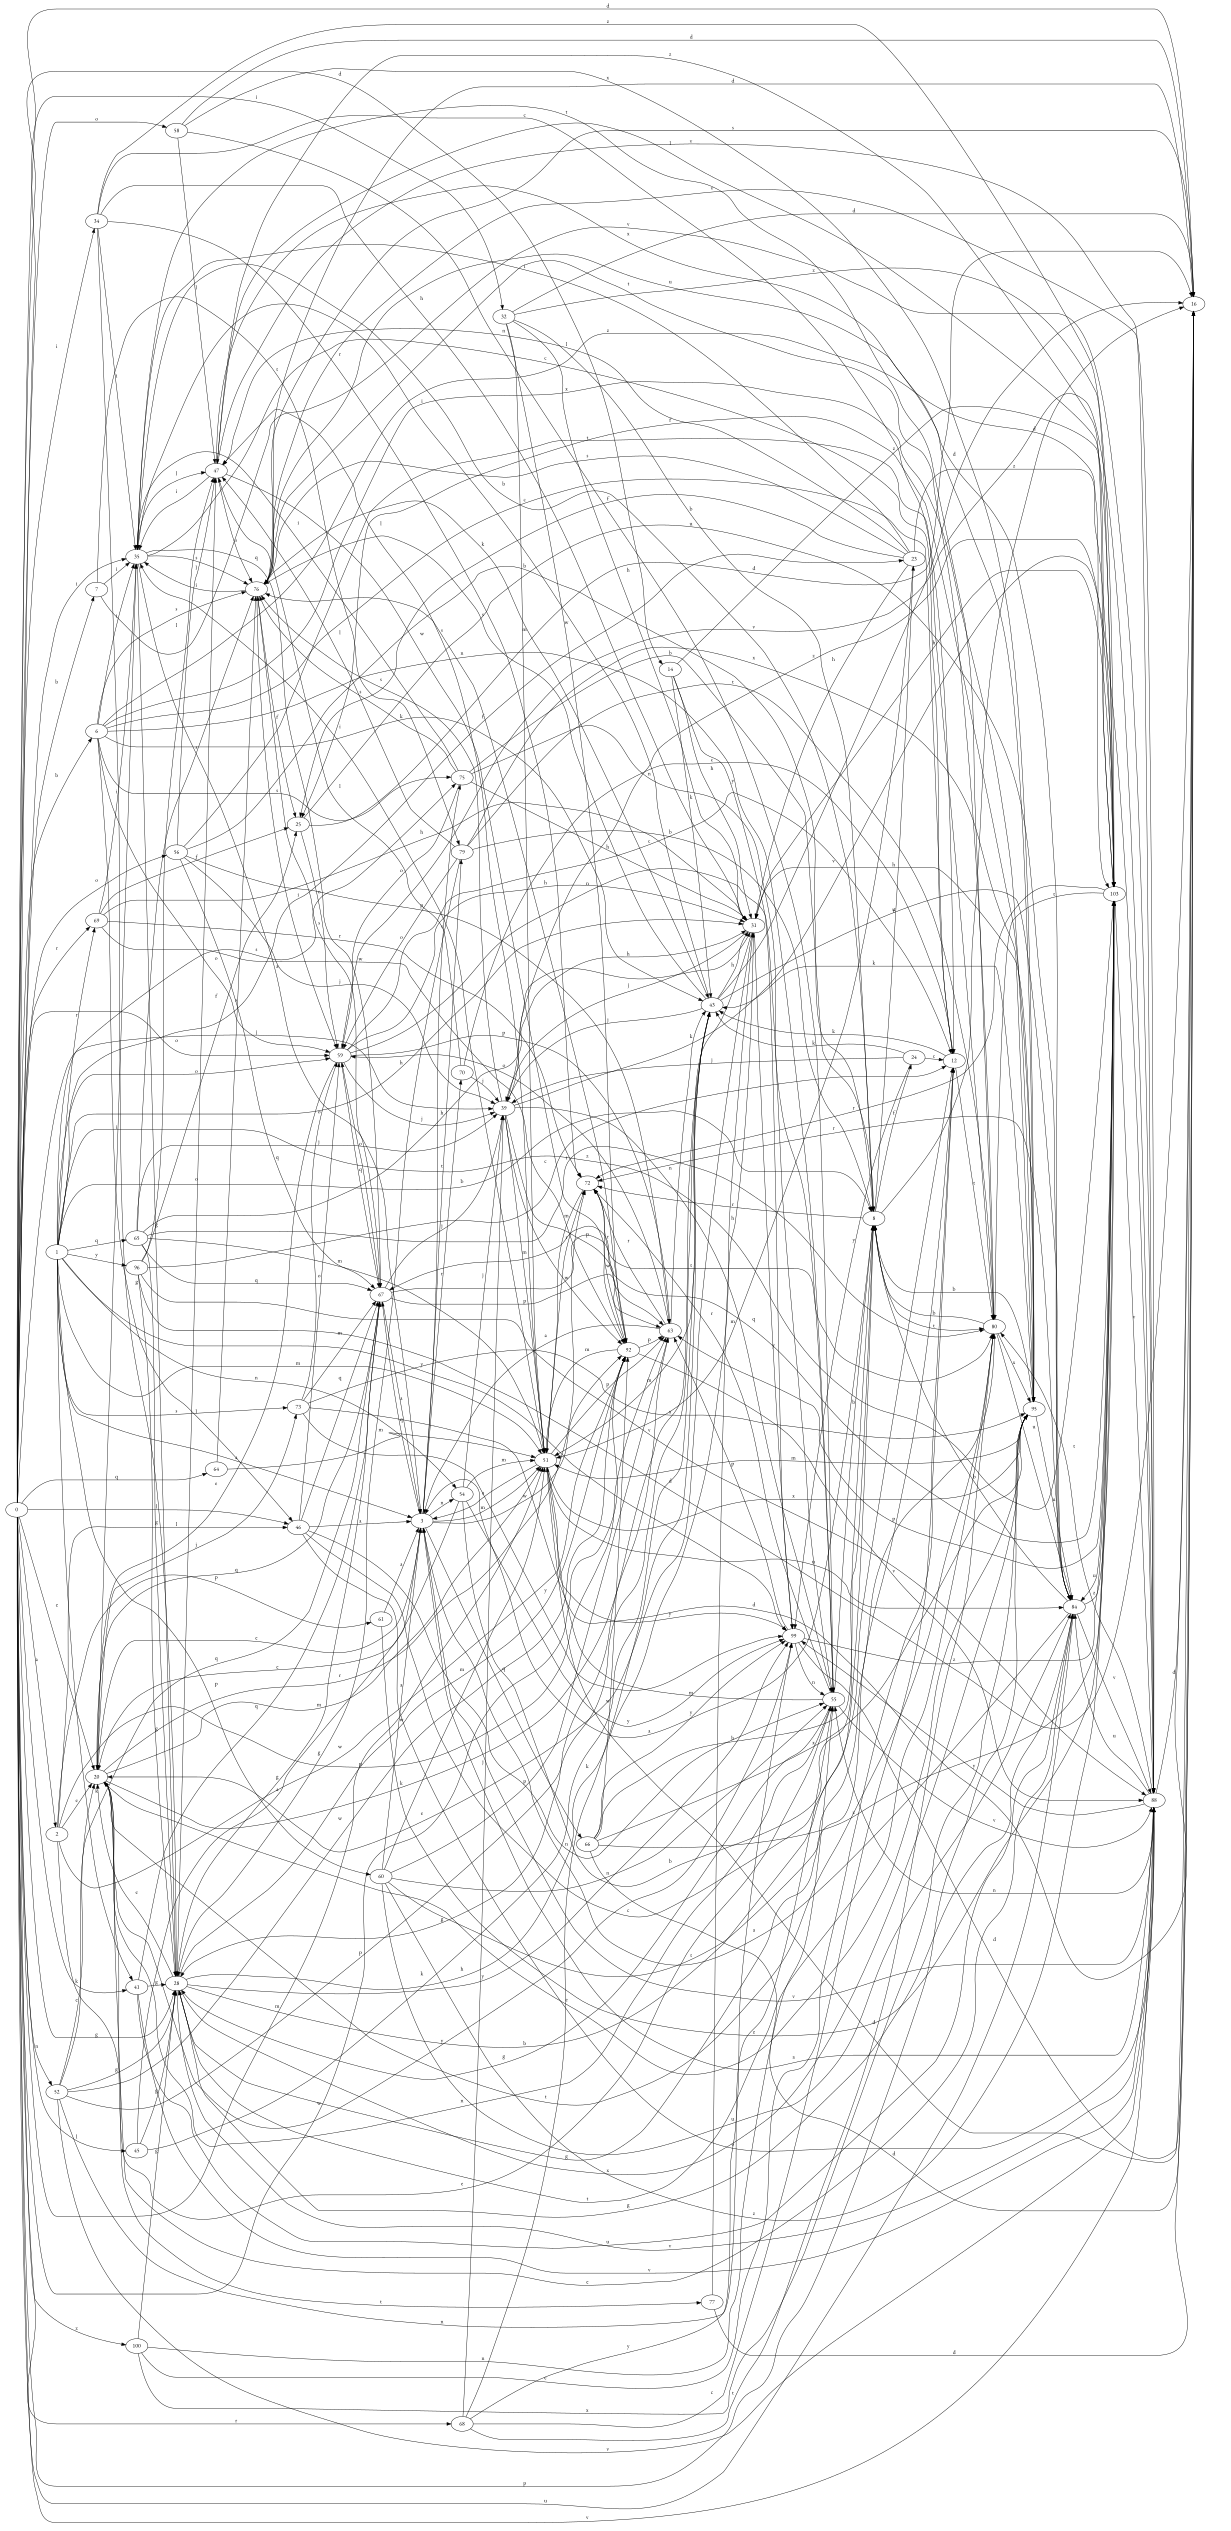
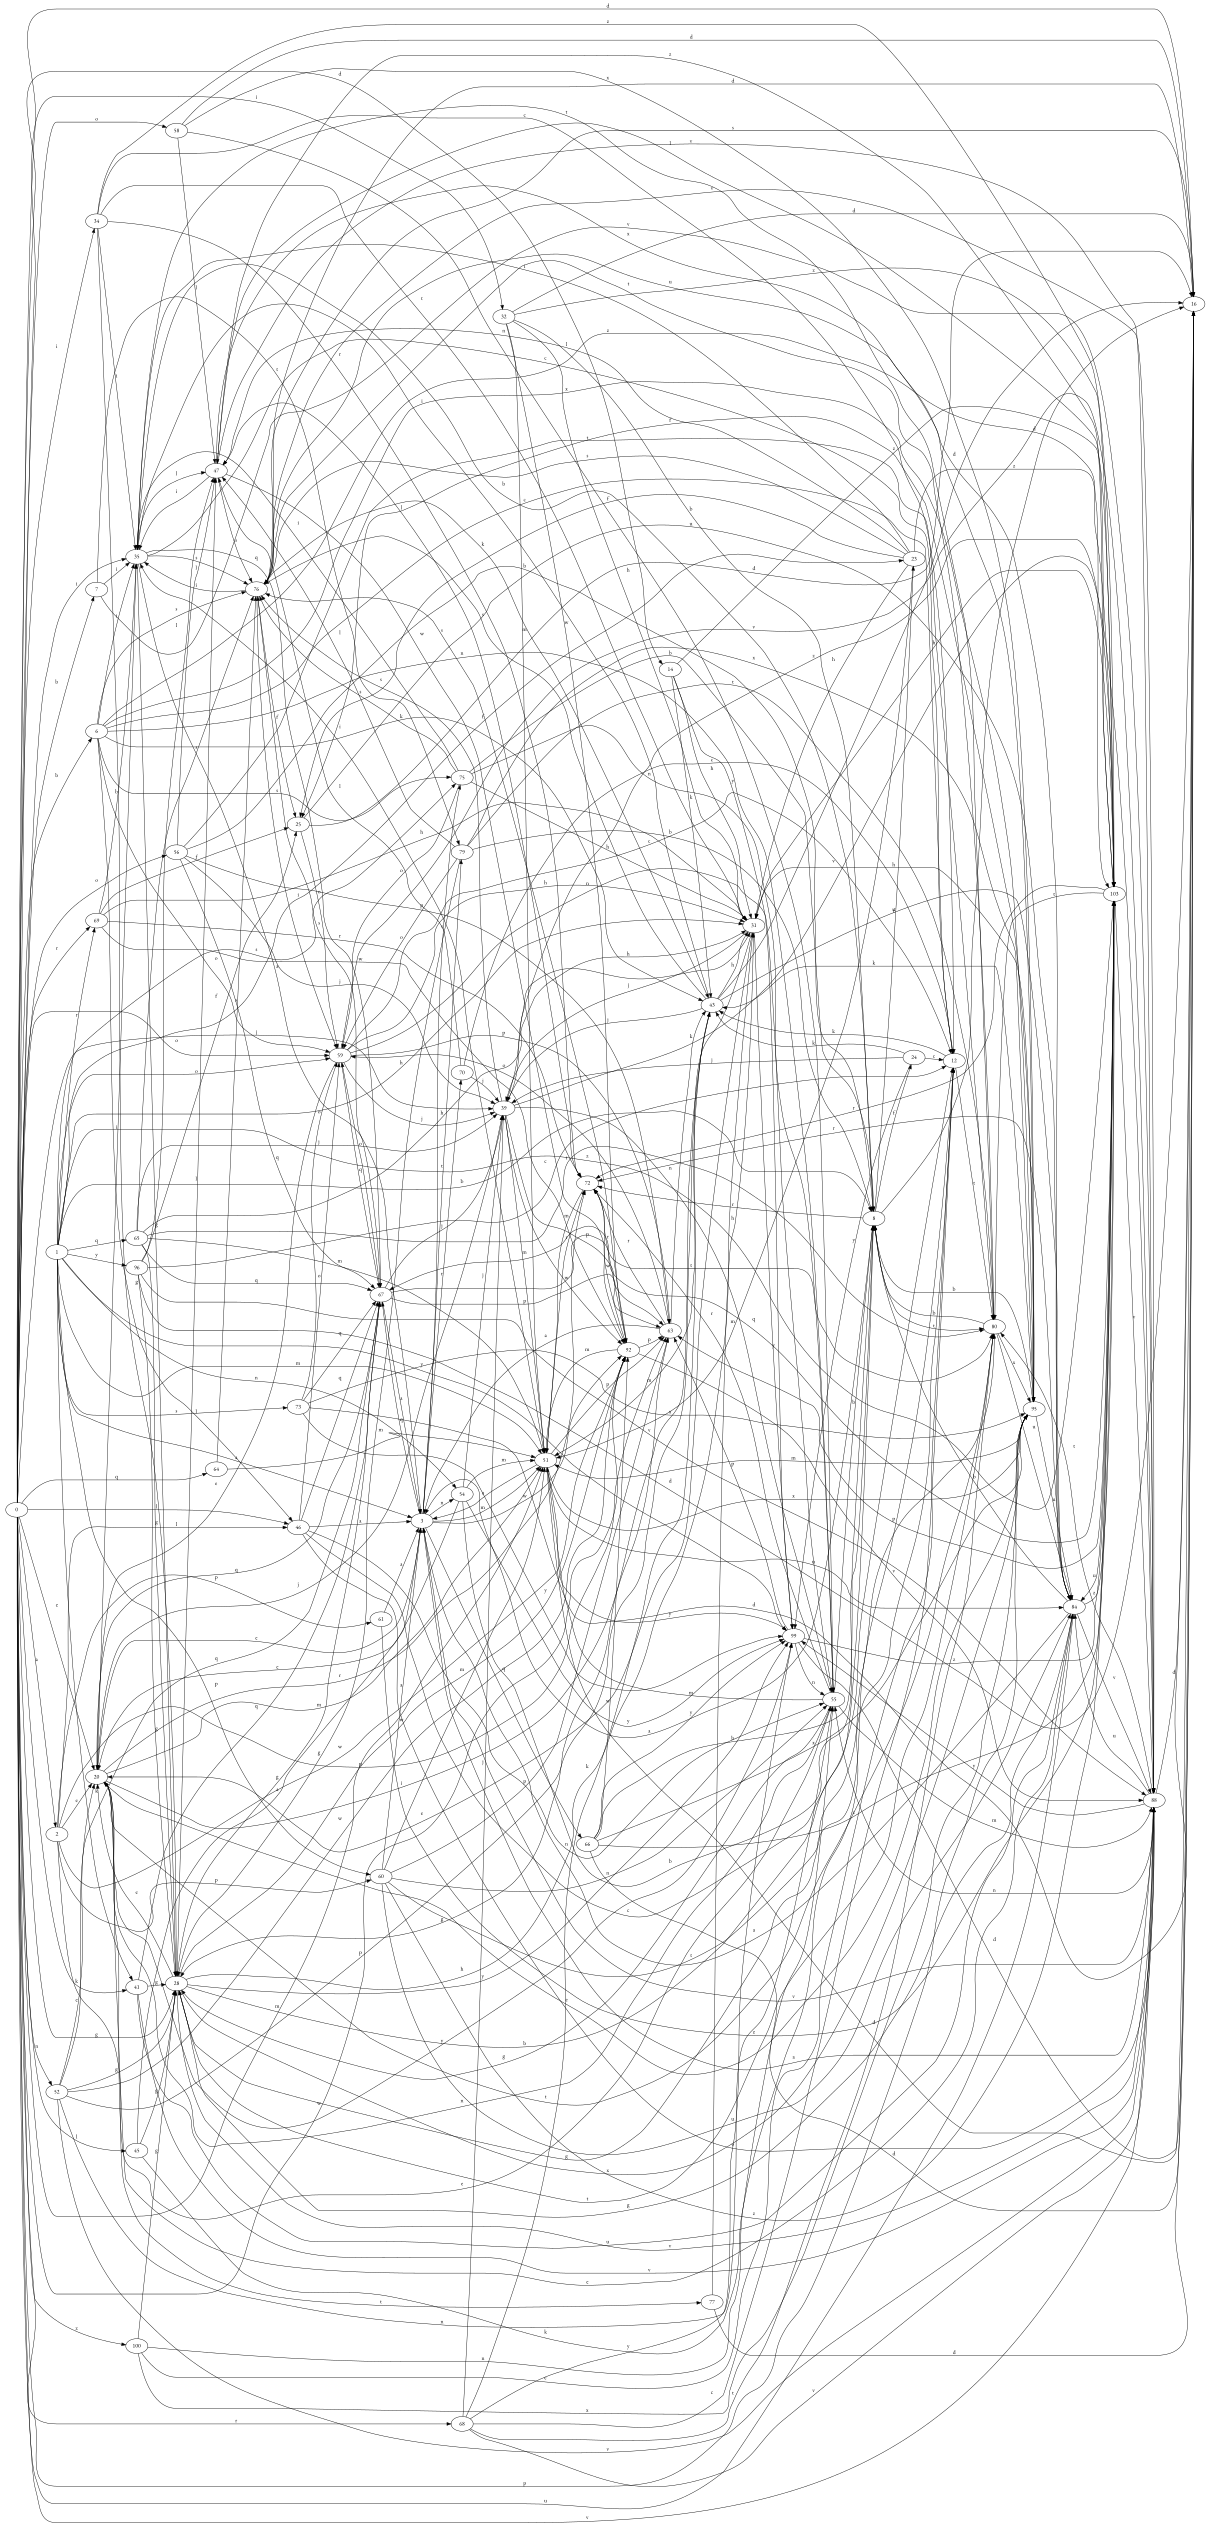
edge "34" -> "31": label "h" -> "t"
edge "69" -> "35": label "i" -> "b"
edge "51" -> "47": now "72" -> "47"
edge "28" -> "47": label "o" -> "l"
edge "73" -> "67": label "m" -> "q"
edge "20" -> "73": now "20" -> "39"
edge "45" -> "43": now "45" -> "12"
edge "20" -> "43": label "k" -> "i"
edge "55" -> "88": label "v" -> "m"
edge "2" -> "60": added, label "p"
edge "68" -> "88": added, label "v"
